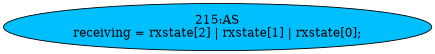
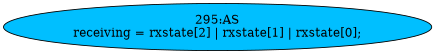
node "215:AS receiving = rxstate[2] | rxstate[1] | rxstate[0];": label "215:AS receiving = rxstate[2] | rxstate[1] | rxstate[0];" -> "295:AS receiving = rxstate[2] | rxstate[1] | rxstate[0];"
